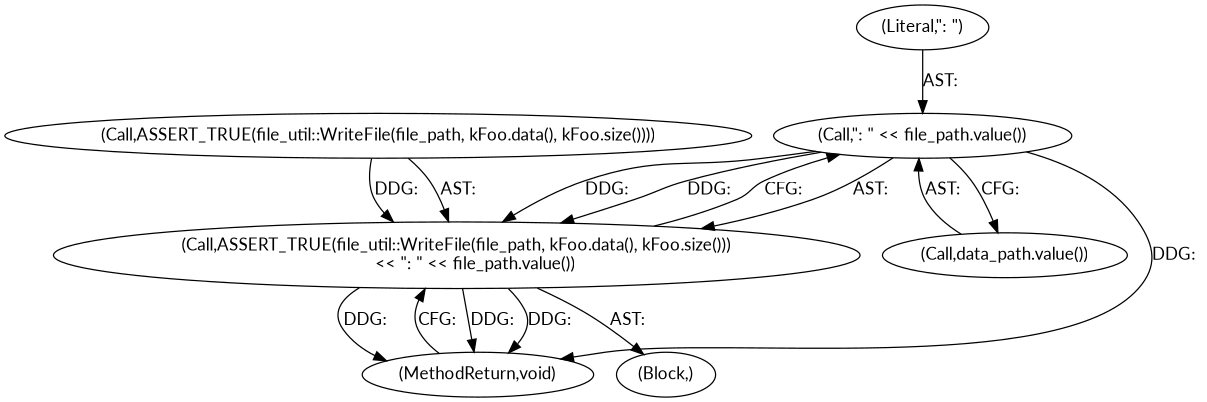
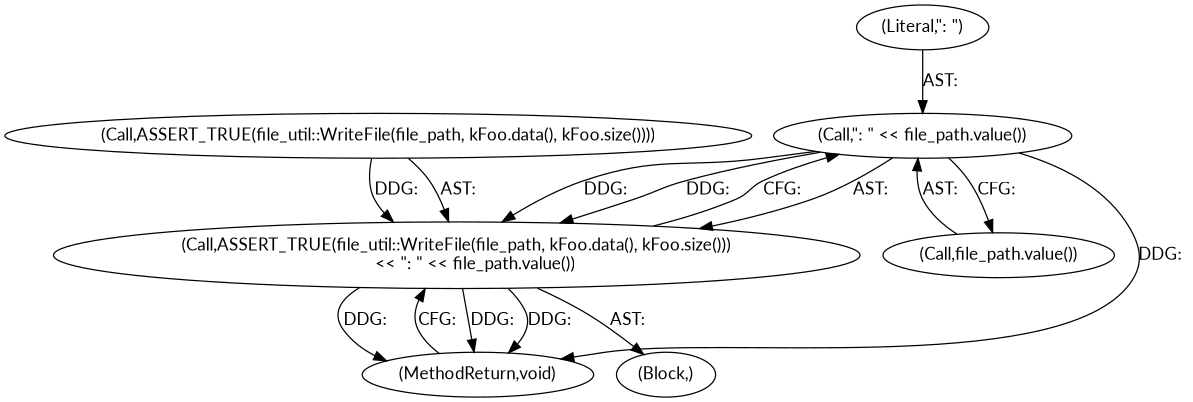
node "(Call,data_path.value())": label "(Call,data_path.value())" -> "(Call,file_path.value())"
